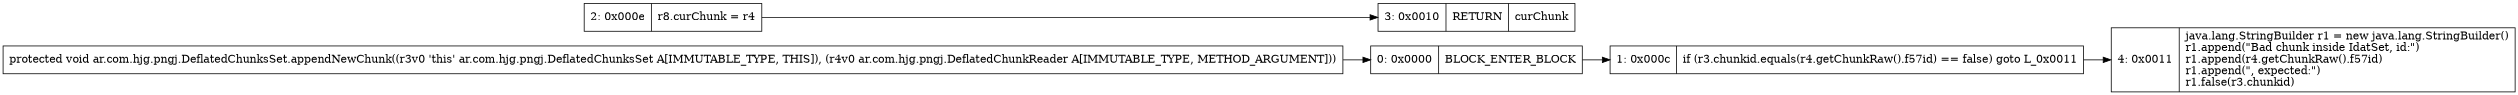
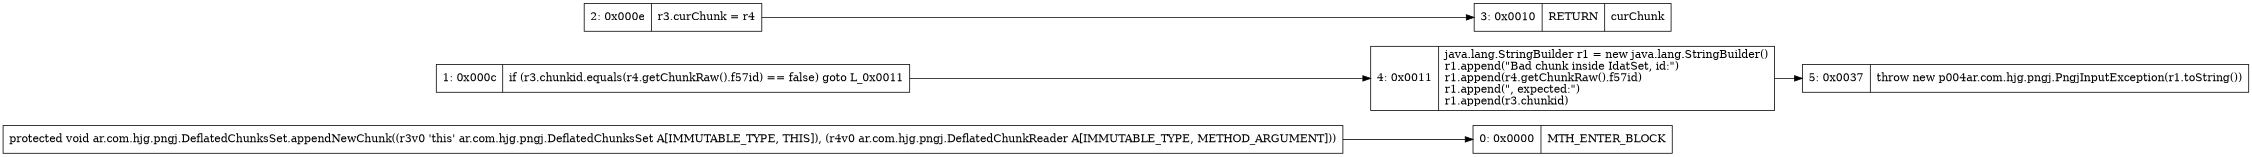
node "2: 0x000e": text "r8.curChunk = r4" -> "r3.curChunk = r4"
node "0: 0x0000": text "BLOCK_ENTER_BLOCK" -> "MTH_ENTER_BLOCK"
edge "0: 0x0000" -> "1: 0x000c": removed
node "5: 0x0037": added
node "4: 0x0011": text "r1.false(r3.chunkid)" -> "r1.append(r3.chunkid)"
